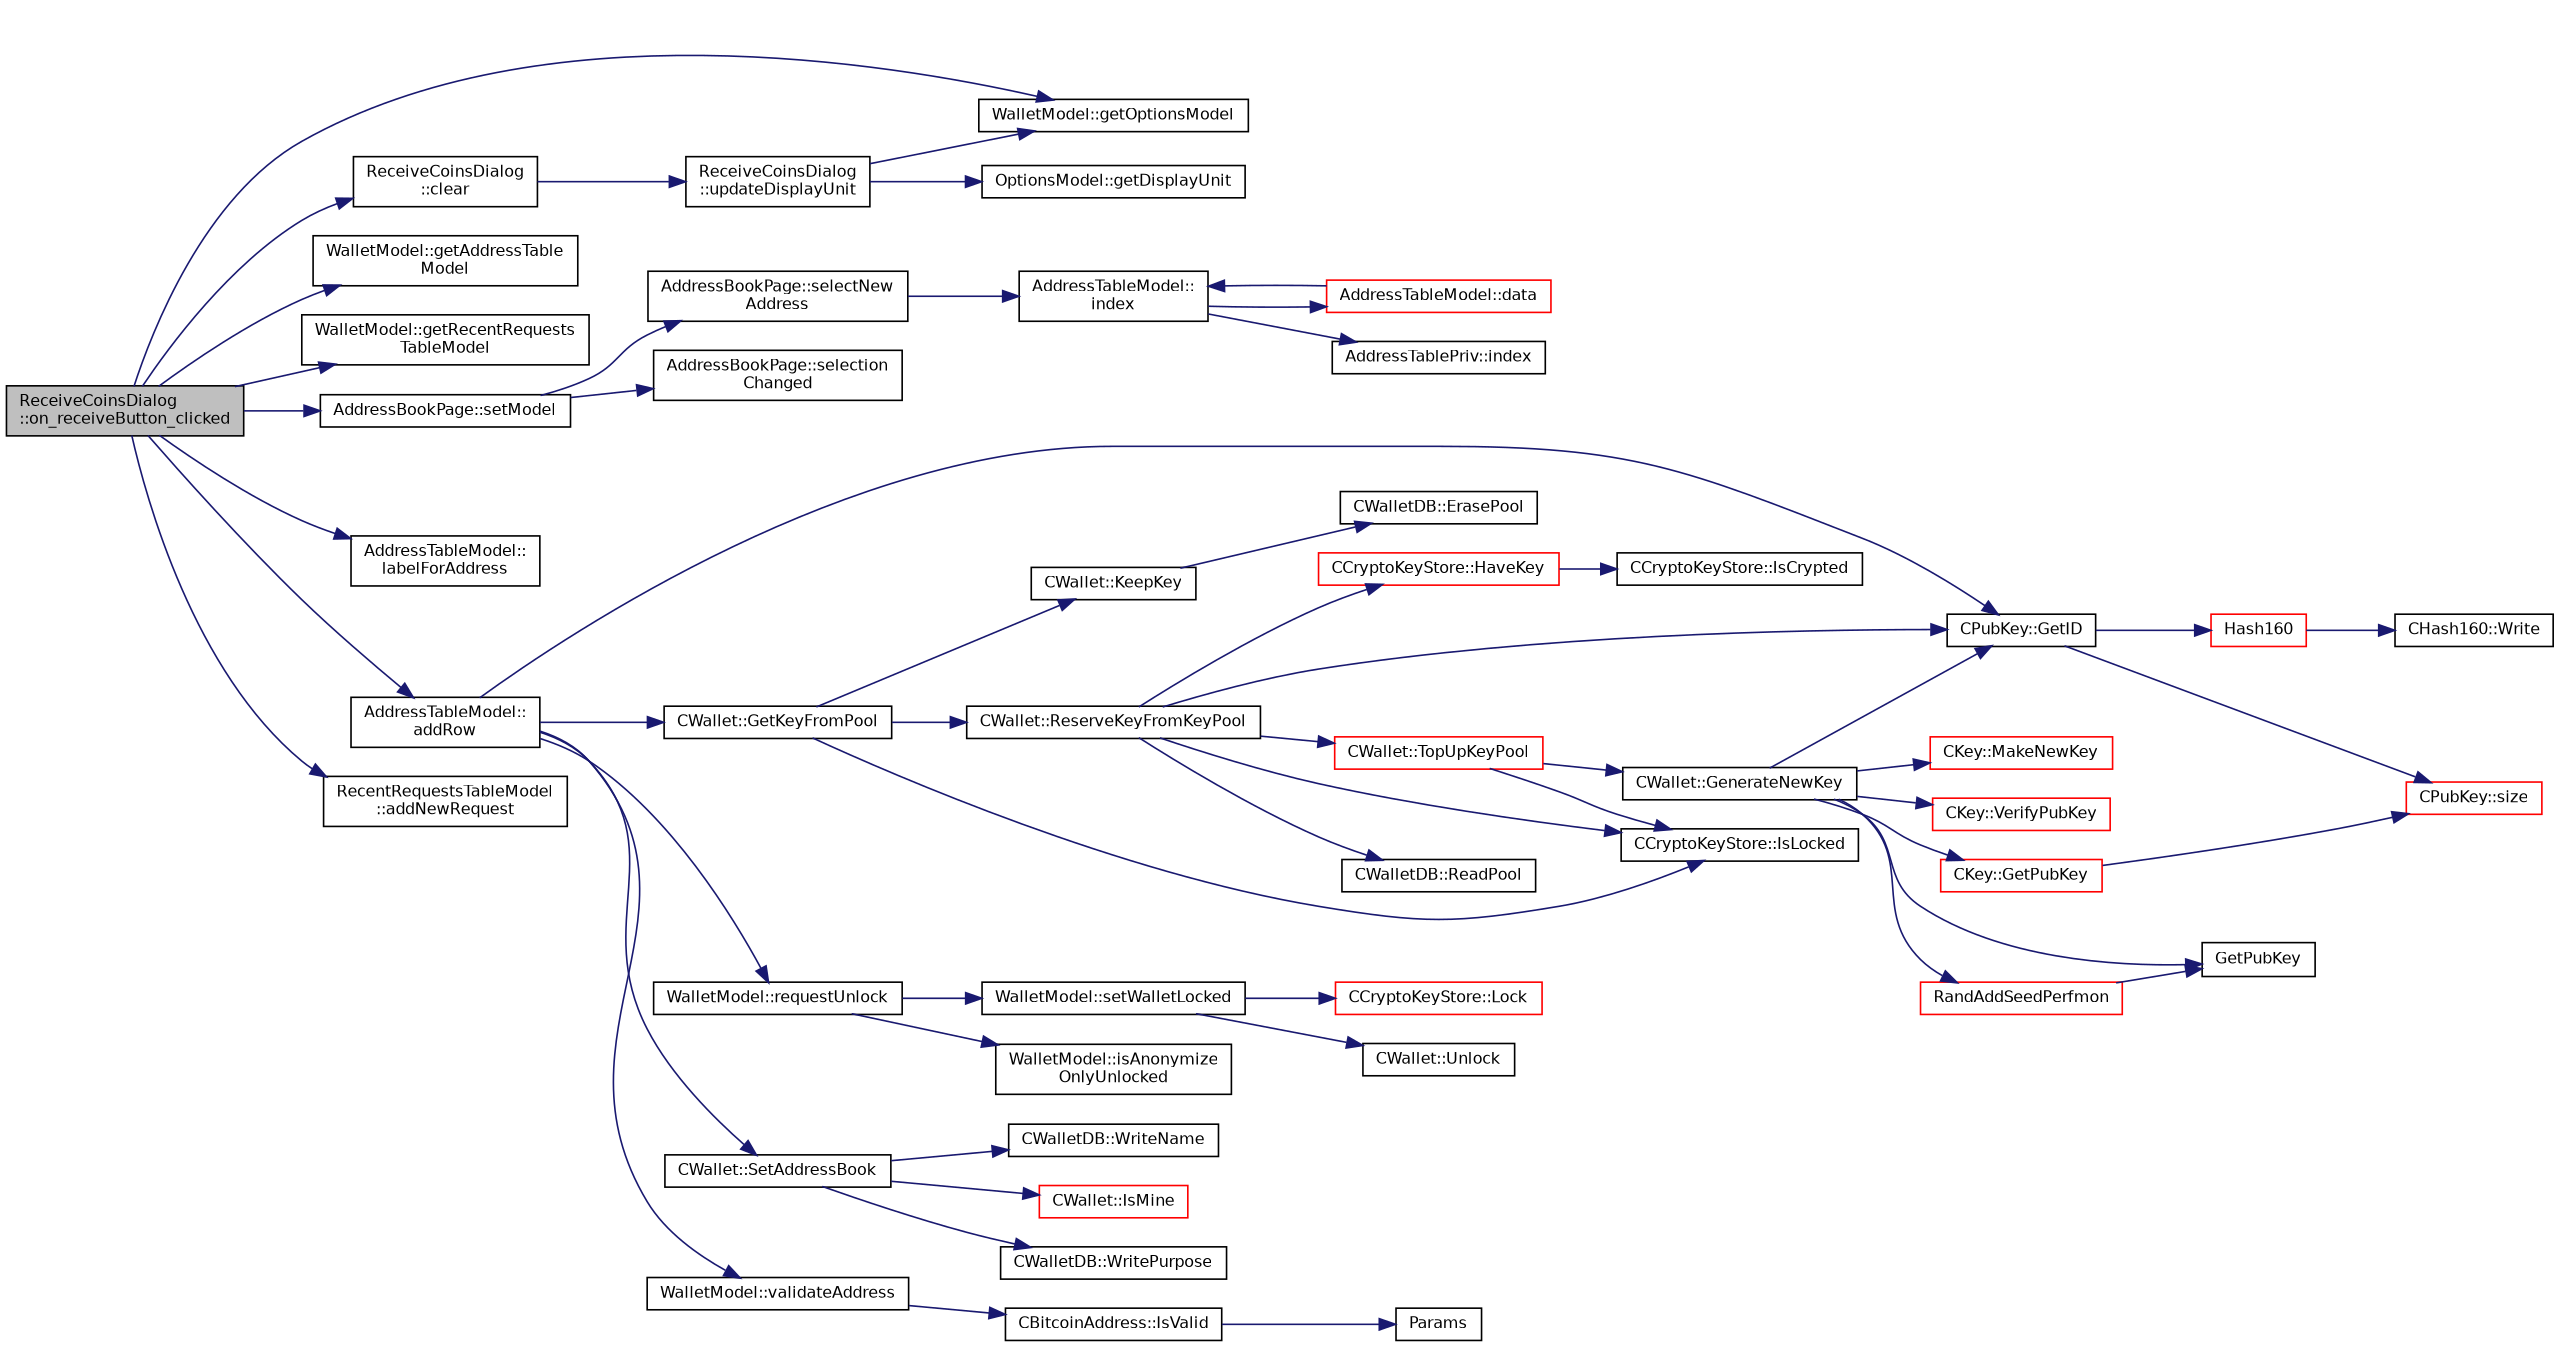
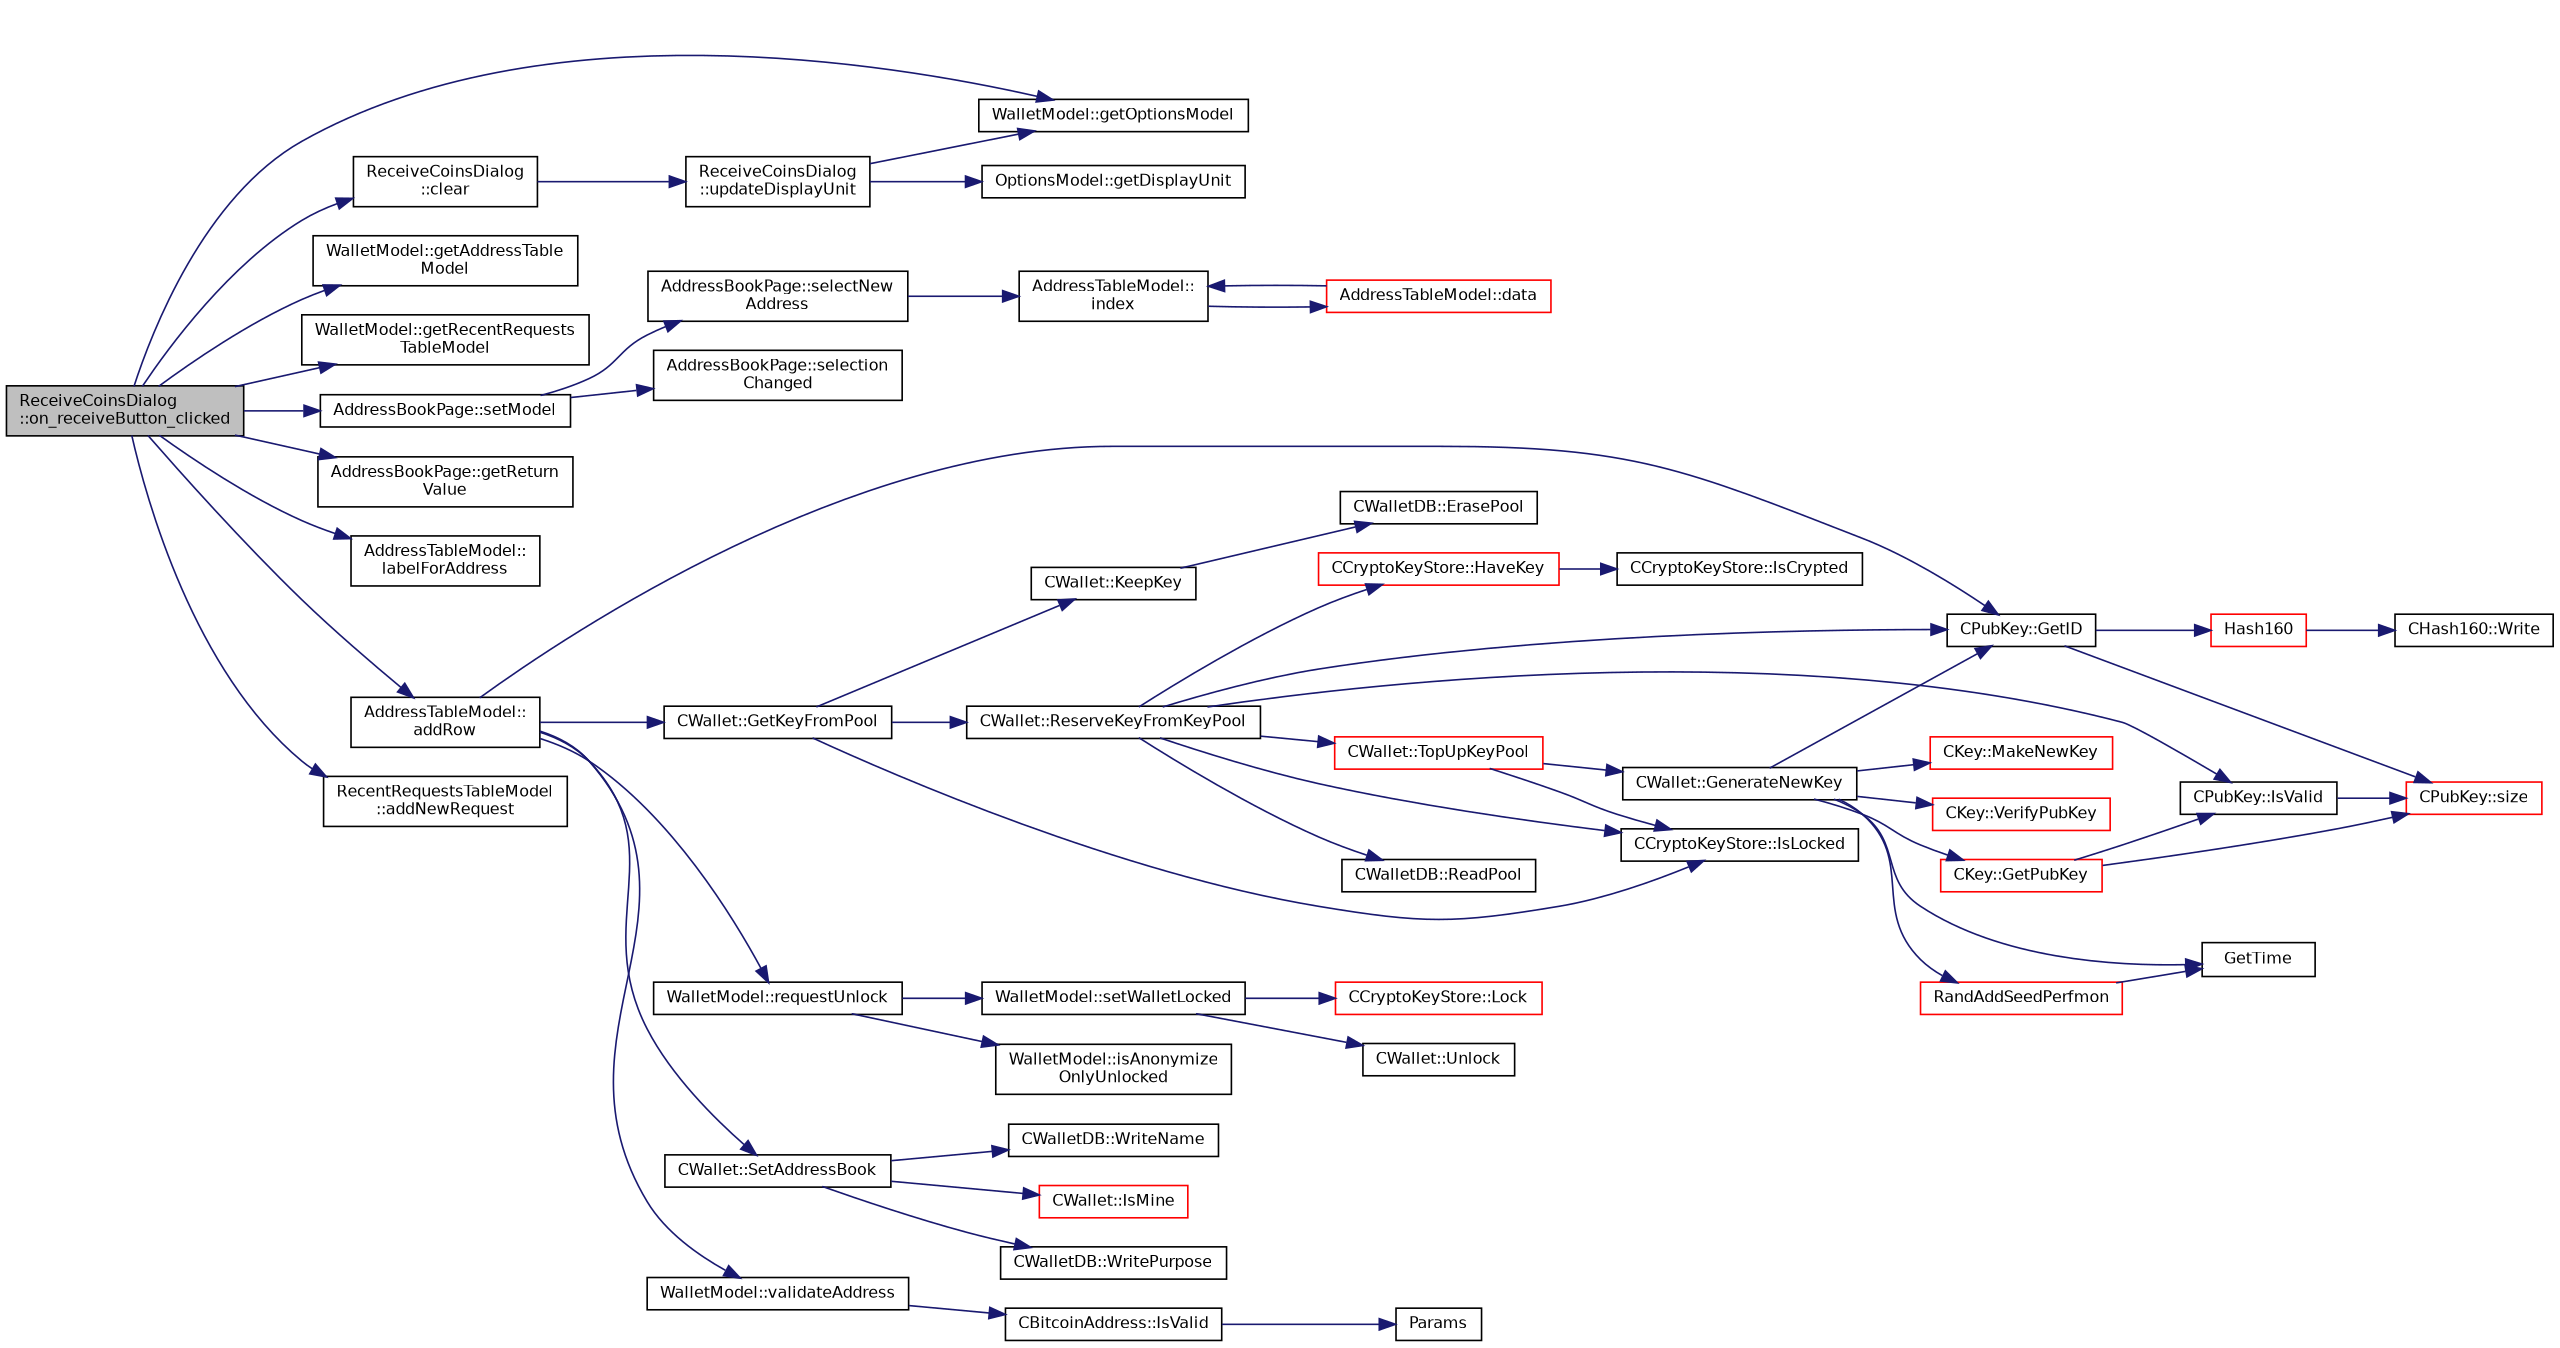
node "AddressTablePriv::index": removed
node "AddressBookPage::getReturn Value": added
node "CPubKey::IsValid": added
node "GetPubKey": label "GetPubKey" -> "GetTime"
